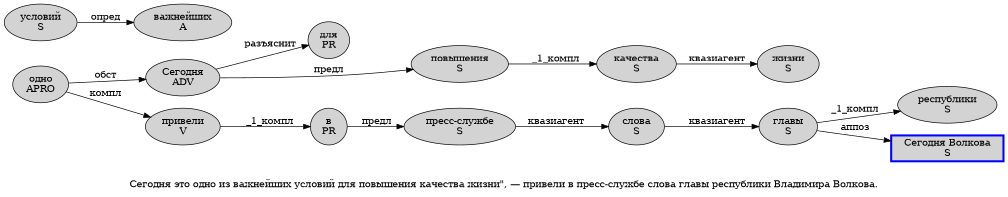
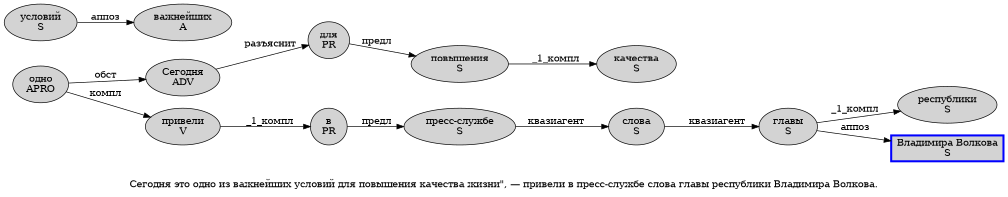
edge "условий S" -> "важнейших A": label "опред" -> "аппоз"
node "жизни S": removed
edge "Сегодня ADV" -> "повышения S": now "для PR" -> "повышения S"
node "Сегодня Волкова S": label "Сегодня Волкова S" -> "Владимира Волкова S"
